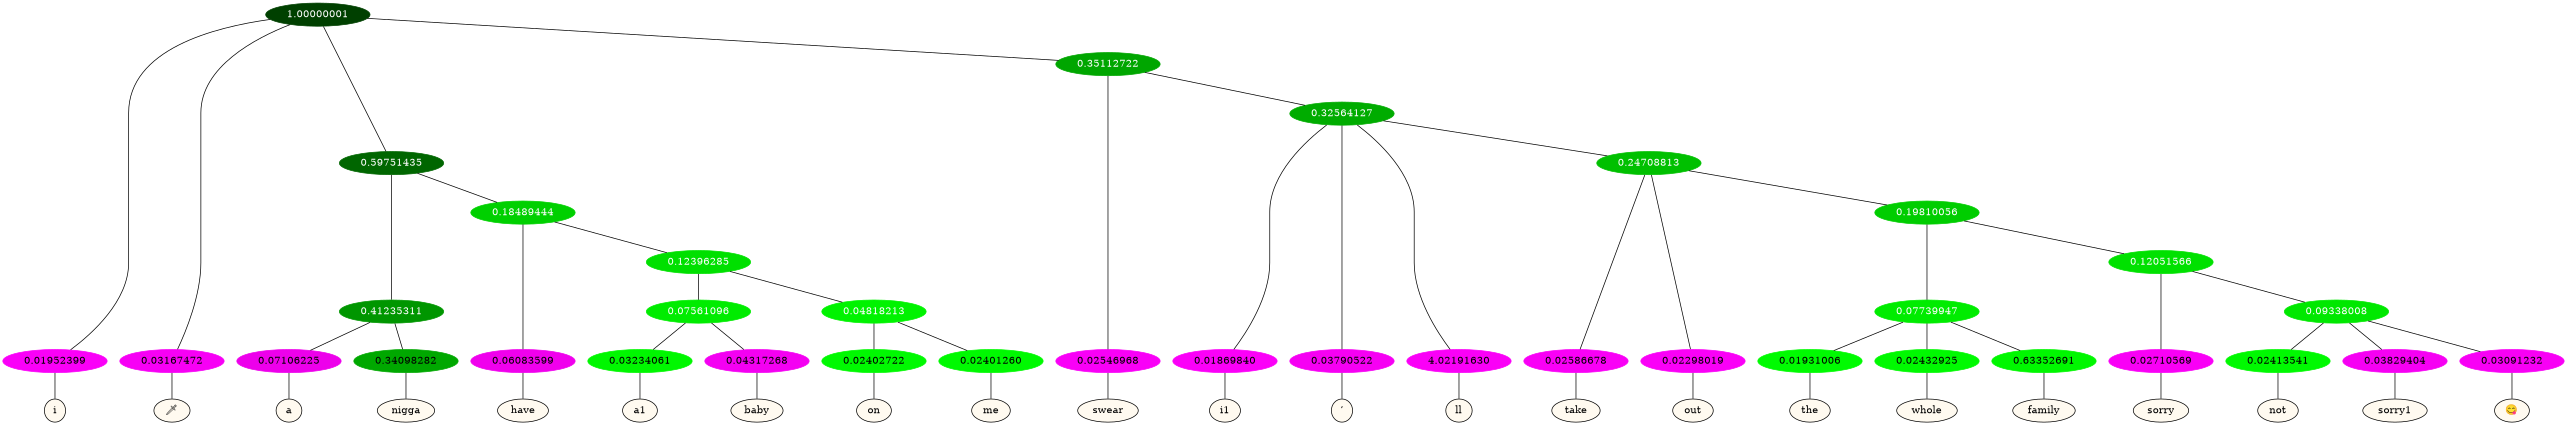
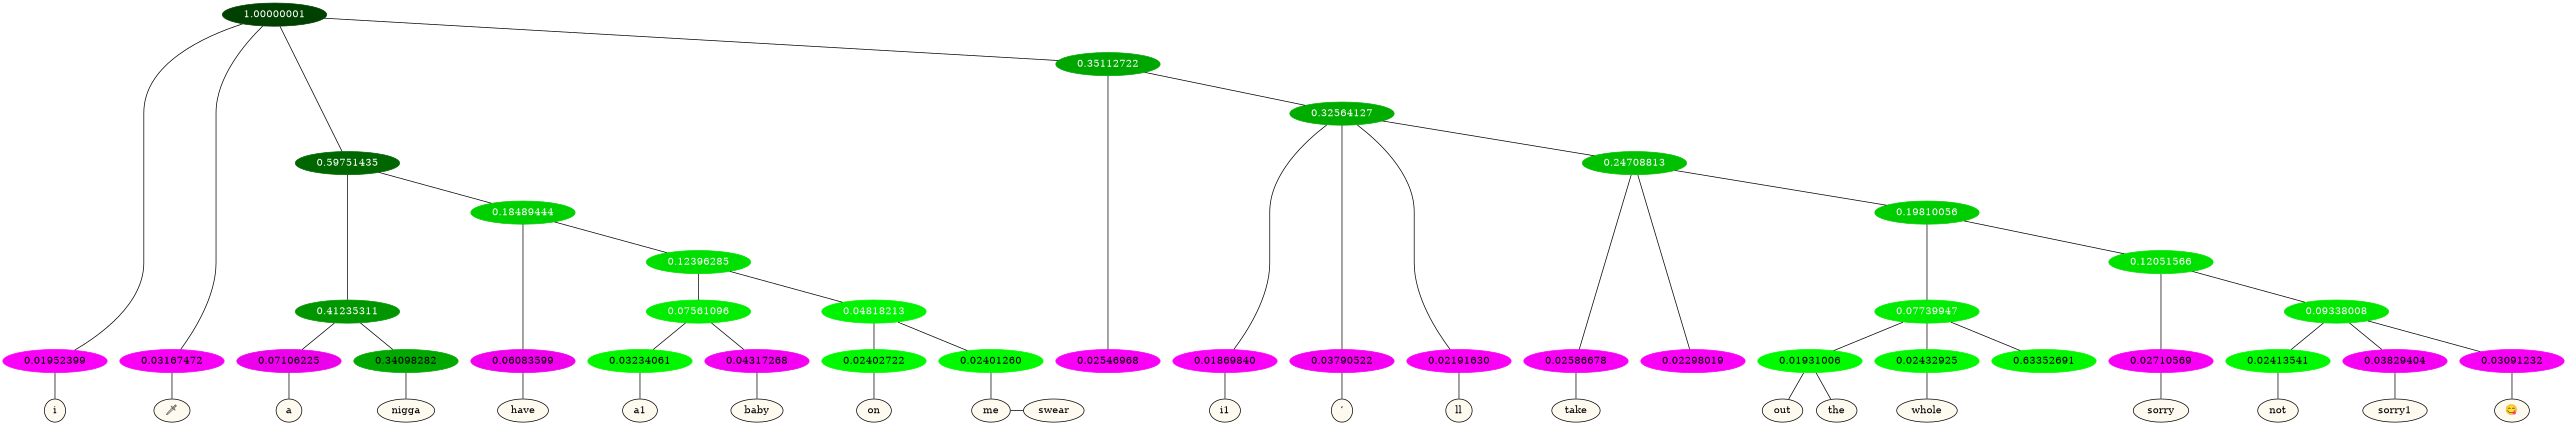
node "4.02191630": label "4.02191630" -> "0.02191630"
edge "0.02546968" -- "swear": now "me" -- "swear"
edge "0.02298019" -- "out": now "0.01931006" -- "out"
node "family": removed
